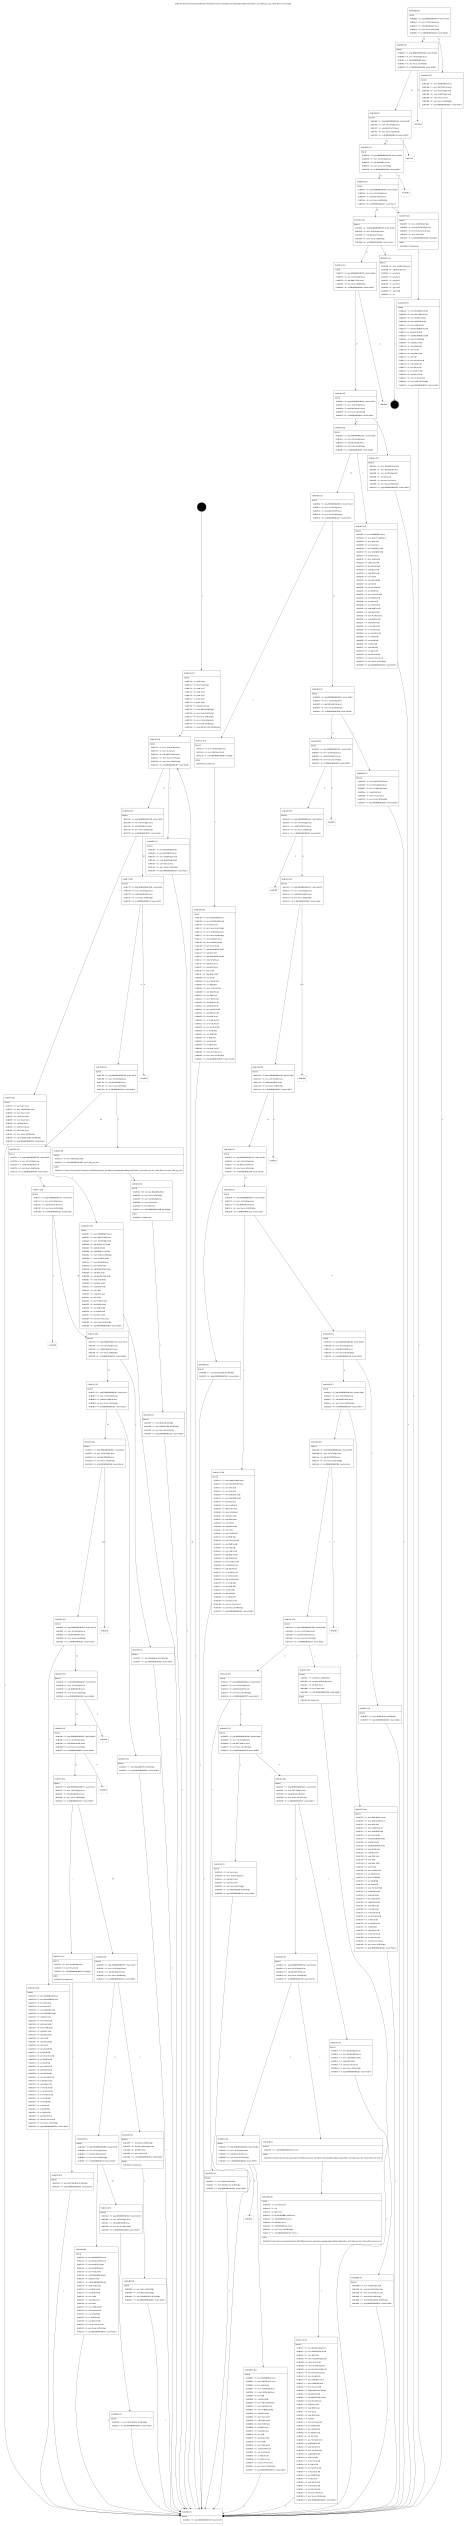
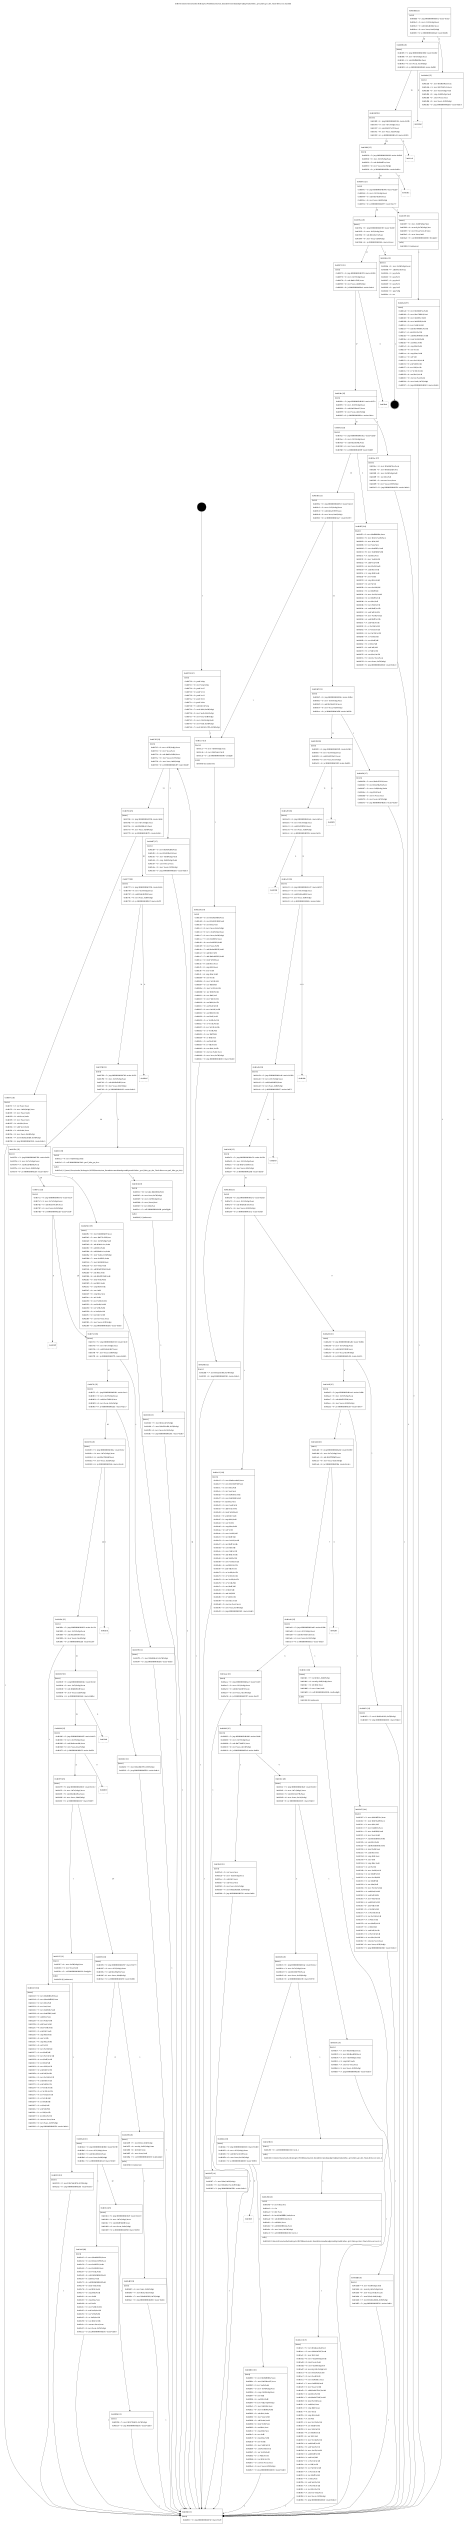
edge "0x401720 [47]" -> "0x40174f [23]": now "0x401720 [47]" -> "0x401ca7 [13]"
